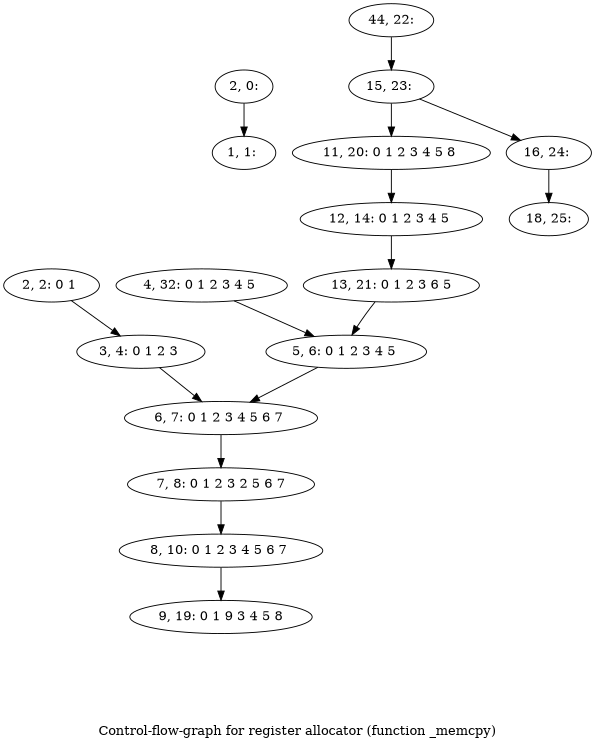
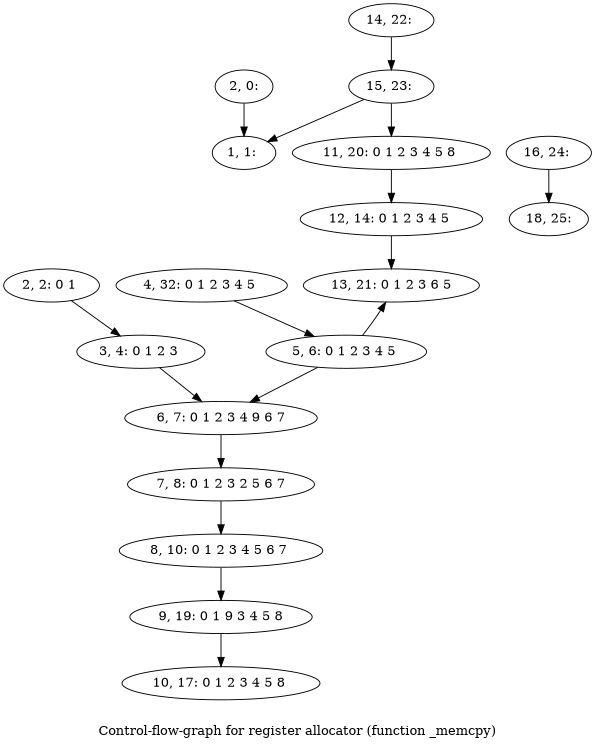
node "44, 22:": label "44, 22:" -> "14, 22:"
edge "15, 23:" -> "16, 24:": now "15, 23:" -> "1, 1:"
edge "13, 21: 0 1 2 3 6 5" -> "5, 6: 0 1 2 3 4 5": reversed
node "6, 7: 0 1 2 3 4 5 6 7": label "6, 7: 0 1 2 3 4 5 6 7" -> "6, 7: 0 1 2 3 4 9 6 7"
node "10, 17: 0 1 2 3 4 5 8": added
